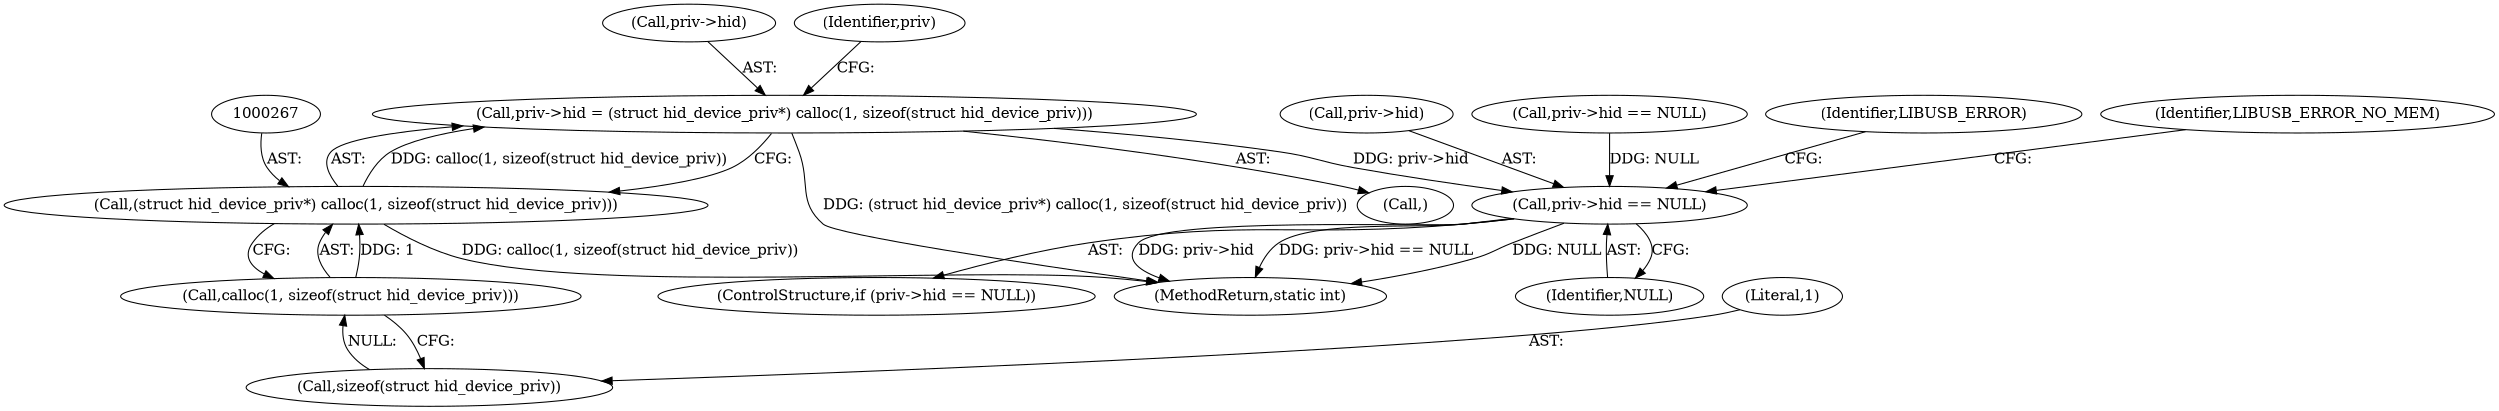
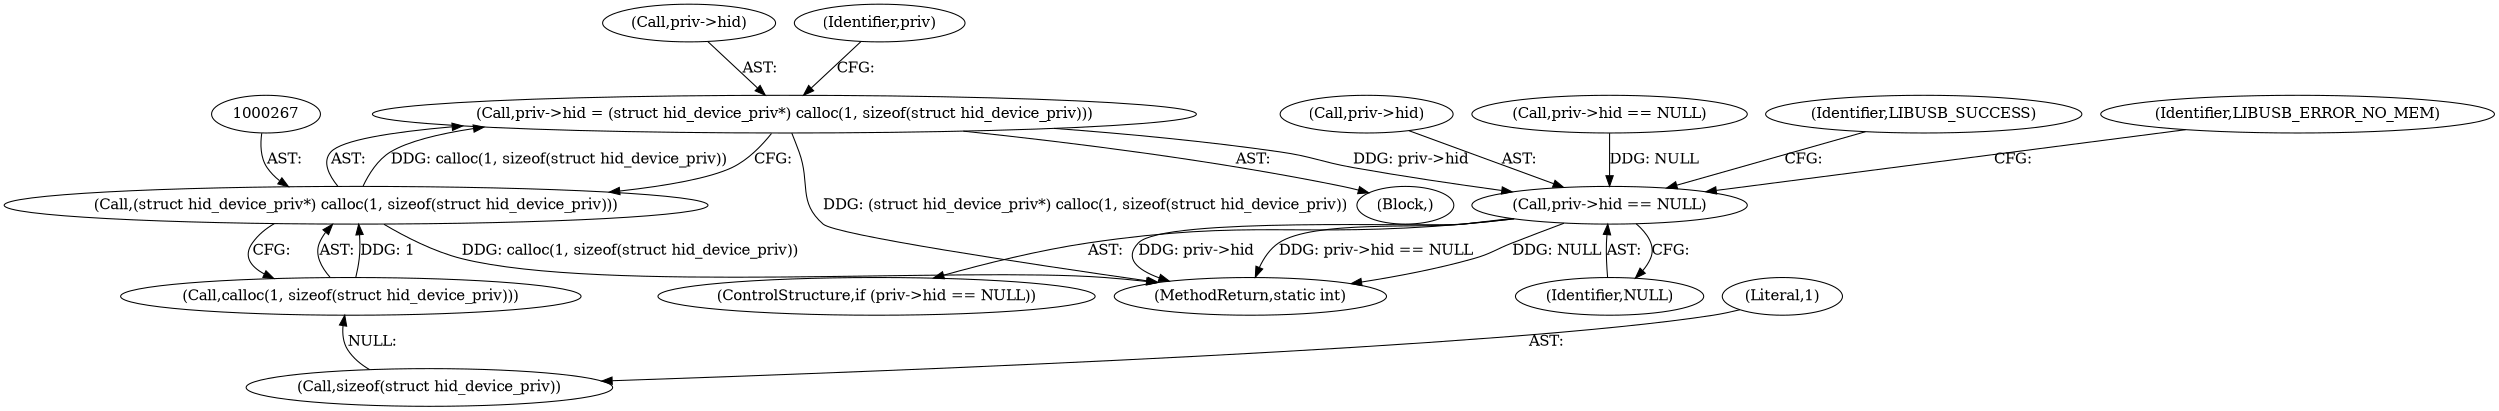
node "(Identifier,LIBUSB_ERROR)": label "(Identifier,LIBUSB_ERROR)" -> "(Identifier,LIBUSB_SUCCESS)"
node "(Call,)": label "(Call,)" -> "(Block,)"
edge "(Call,calloc(1, sizeof(struct hid_device_priv)))" -> "(Call,sizeof(struct hid_device_priv))": removed, label "CFG:"
